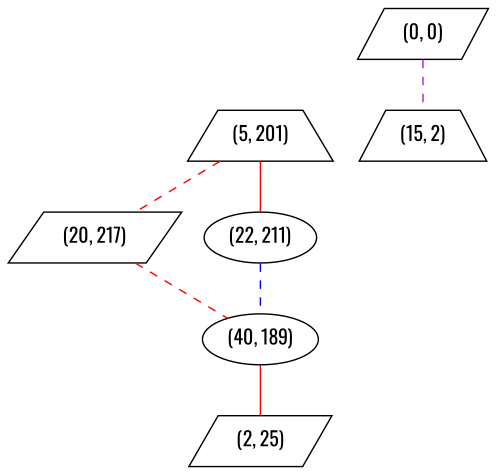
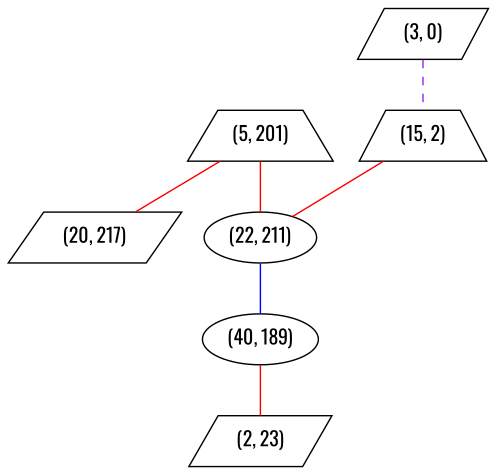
node "(0, 0)": label "(0, 0)" -> "(3, 0)"
edge "(5, 201)" -- "(20, 217)": style dashed -> solid
edge "(15, 2)" -- "(22, 211)": added
edge "(22, 211)" -- "(40, 189)": style dashed -> solid
edge "(20, 217)" -- "(40, 189)": removed
node "(2, 25)": label "(2, 25)" -> "(2, 23)"
